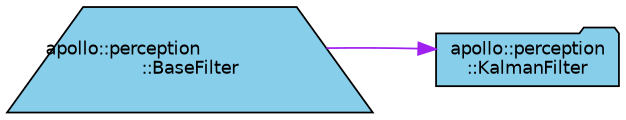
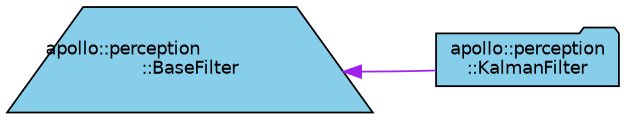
edge "apollo::perception ::BaseFilter" -> "apollo::perception ::KalmanFilter": reversed
